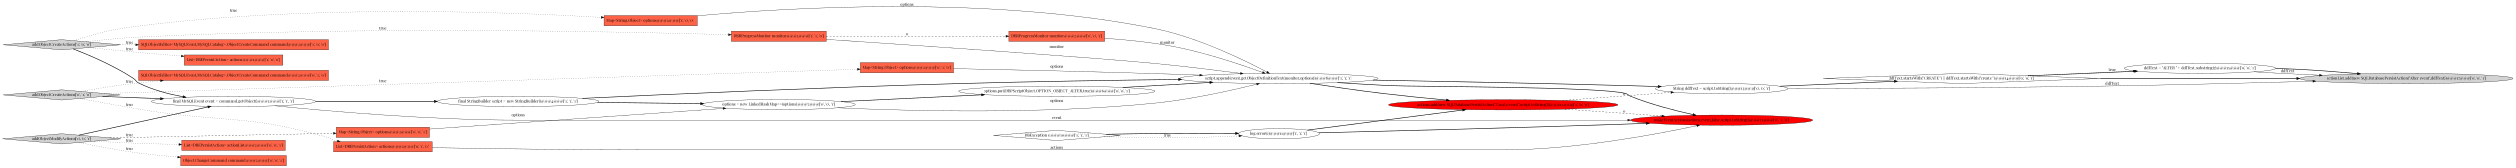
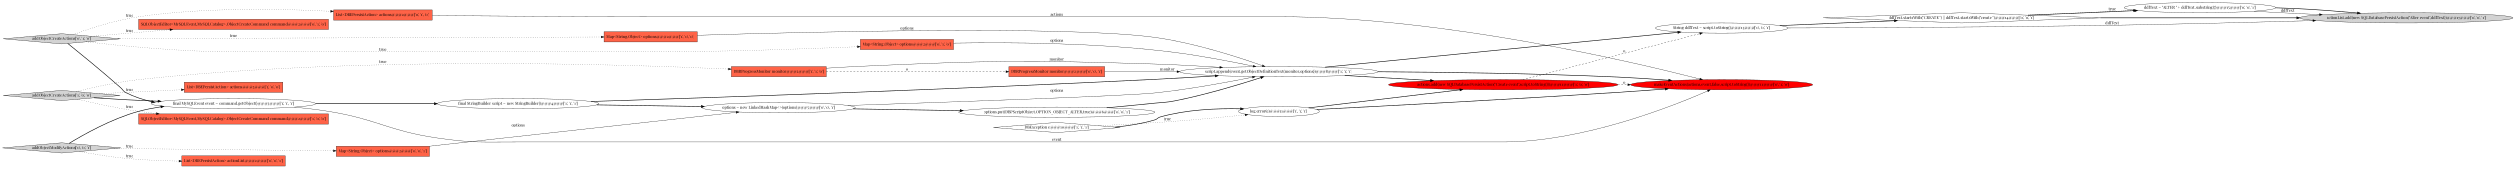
edge "addObjectCreateActions['1', '0', '0']" -> "Map<String,Object> options@@@2@@@['1', '0', '0']": now "addObjectCreateActions['0', '1', '0']" -> "Map<String,Object> options@@@2@@@['1', '0', '0']"
edge "addObjectModifyActions['0', '0', '1']" -> "Map<String,Object> options@@@2@@@['0', '0', '1']": style dashed -> dotted
node "ObjectChangeCommand command@@@2@@@['0', '0', '1']": removed
